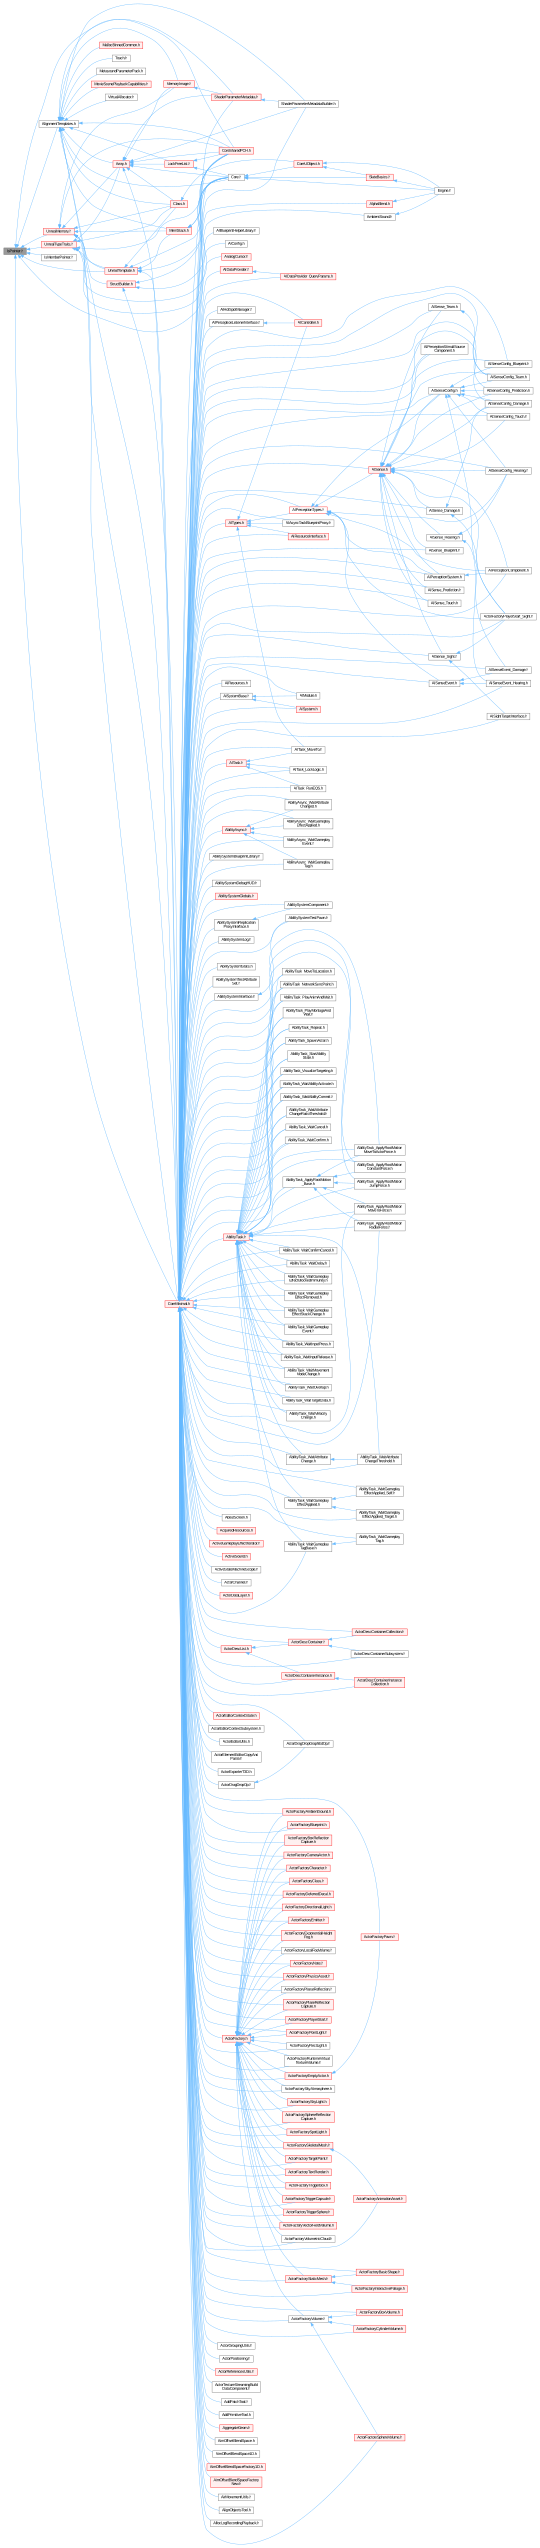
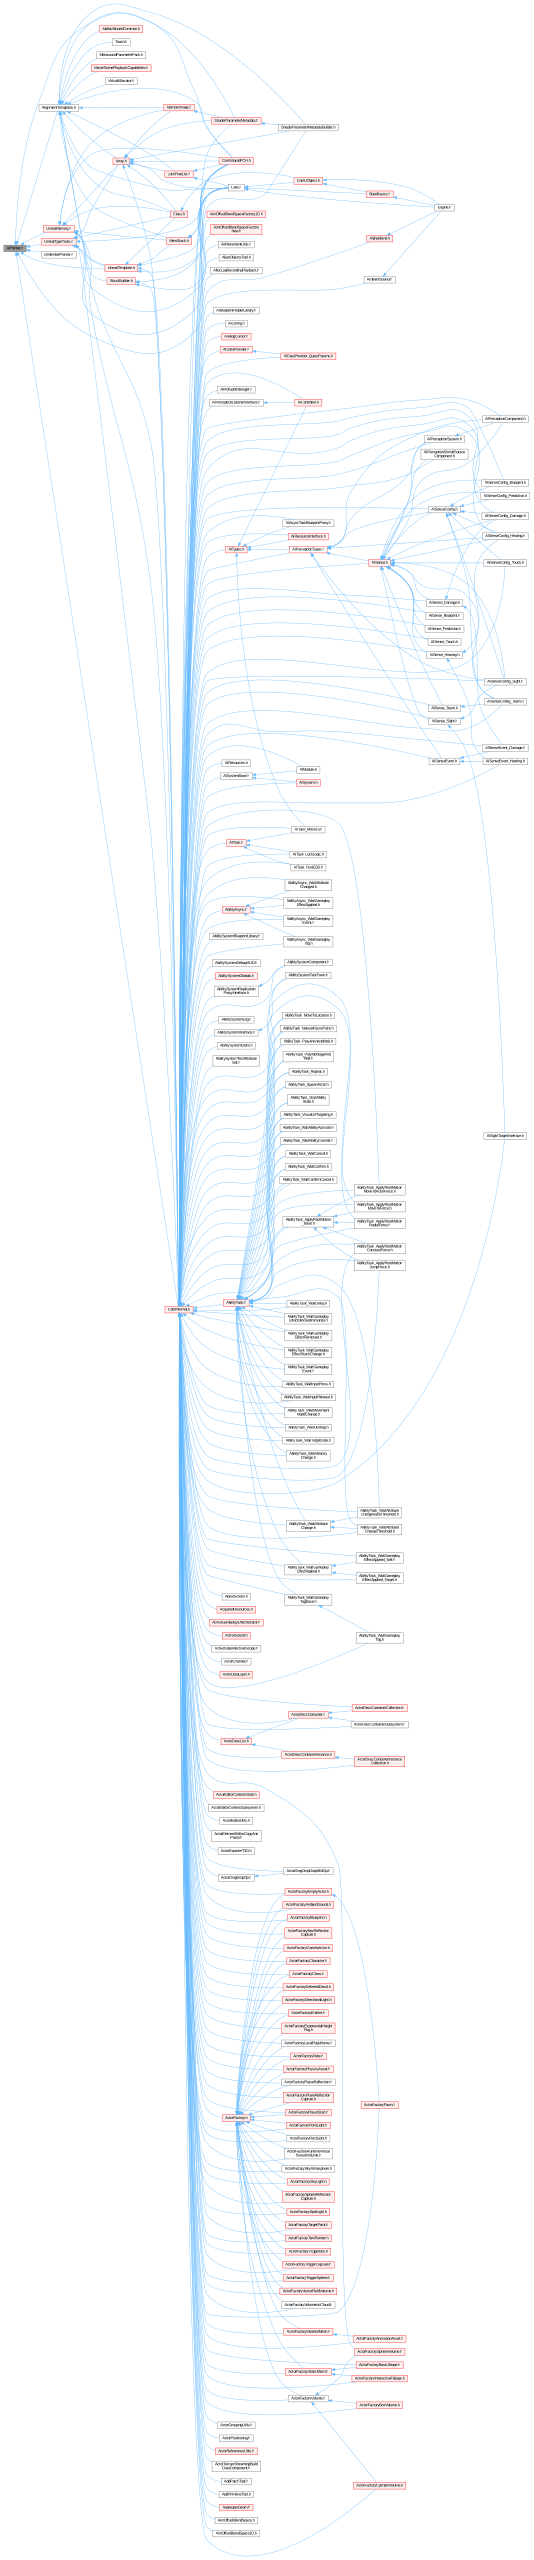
node "ActorFactoryPlayerStart_Sight.h": label "ActorFactoryPlayerStart_Sight.h" -> "AISenseConfig_Sight.h"
edge "AISense_Hearing.h" -> "CoreMinimal.h": added
edge "AbilityTask_WaitAttribute ChangeRatioThreshold.h" -> "AbilityTask_WaitAttribute Change.h": added
